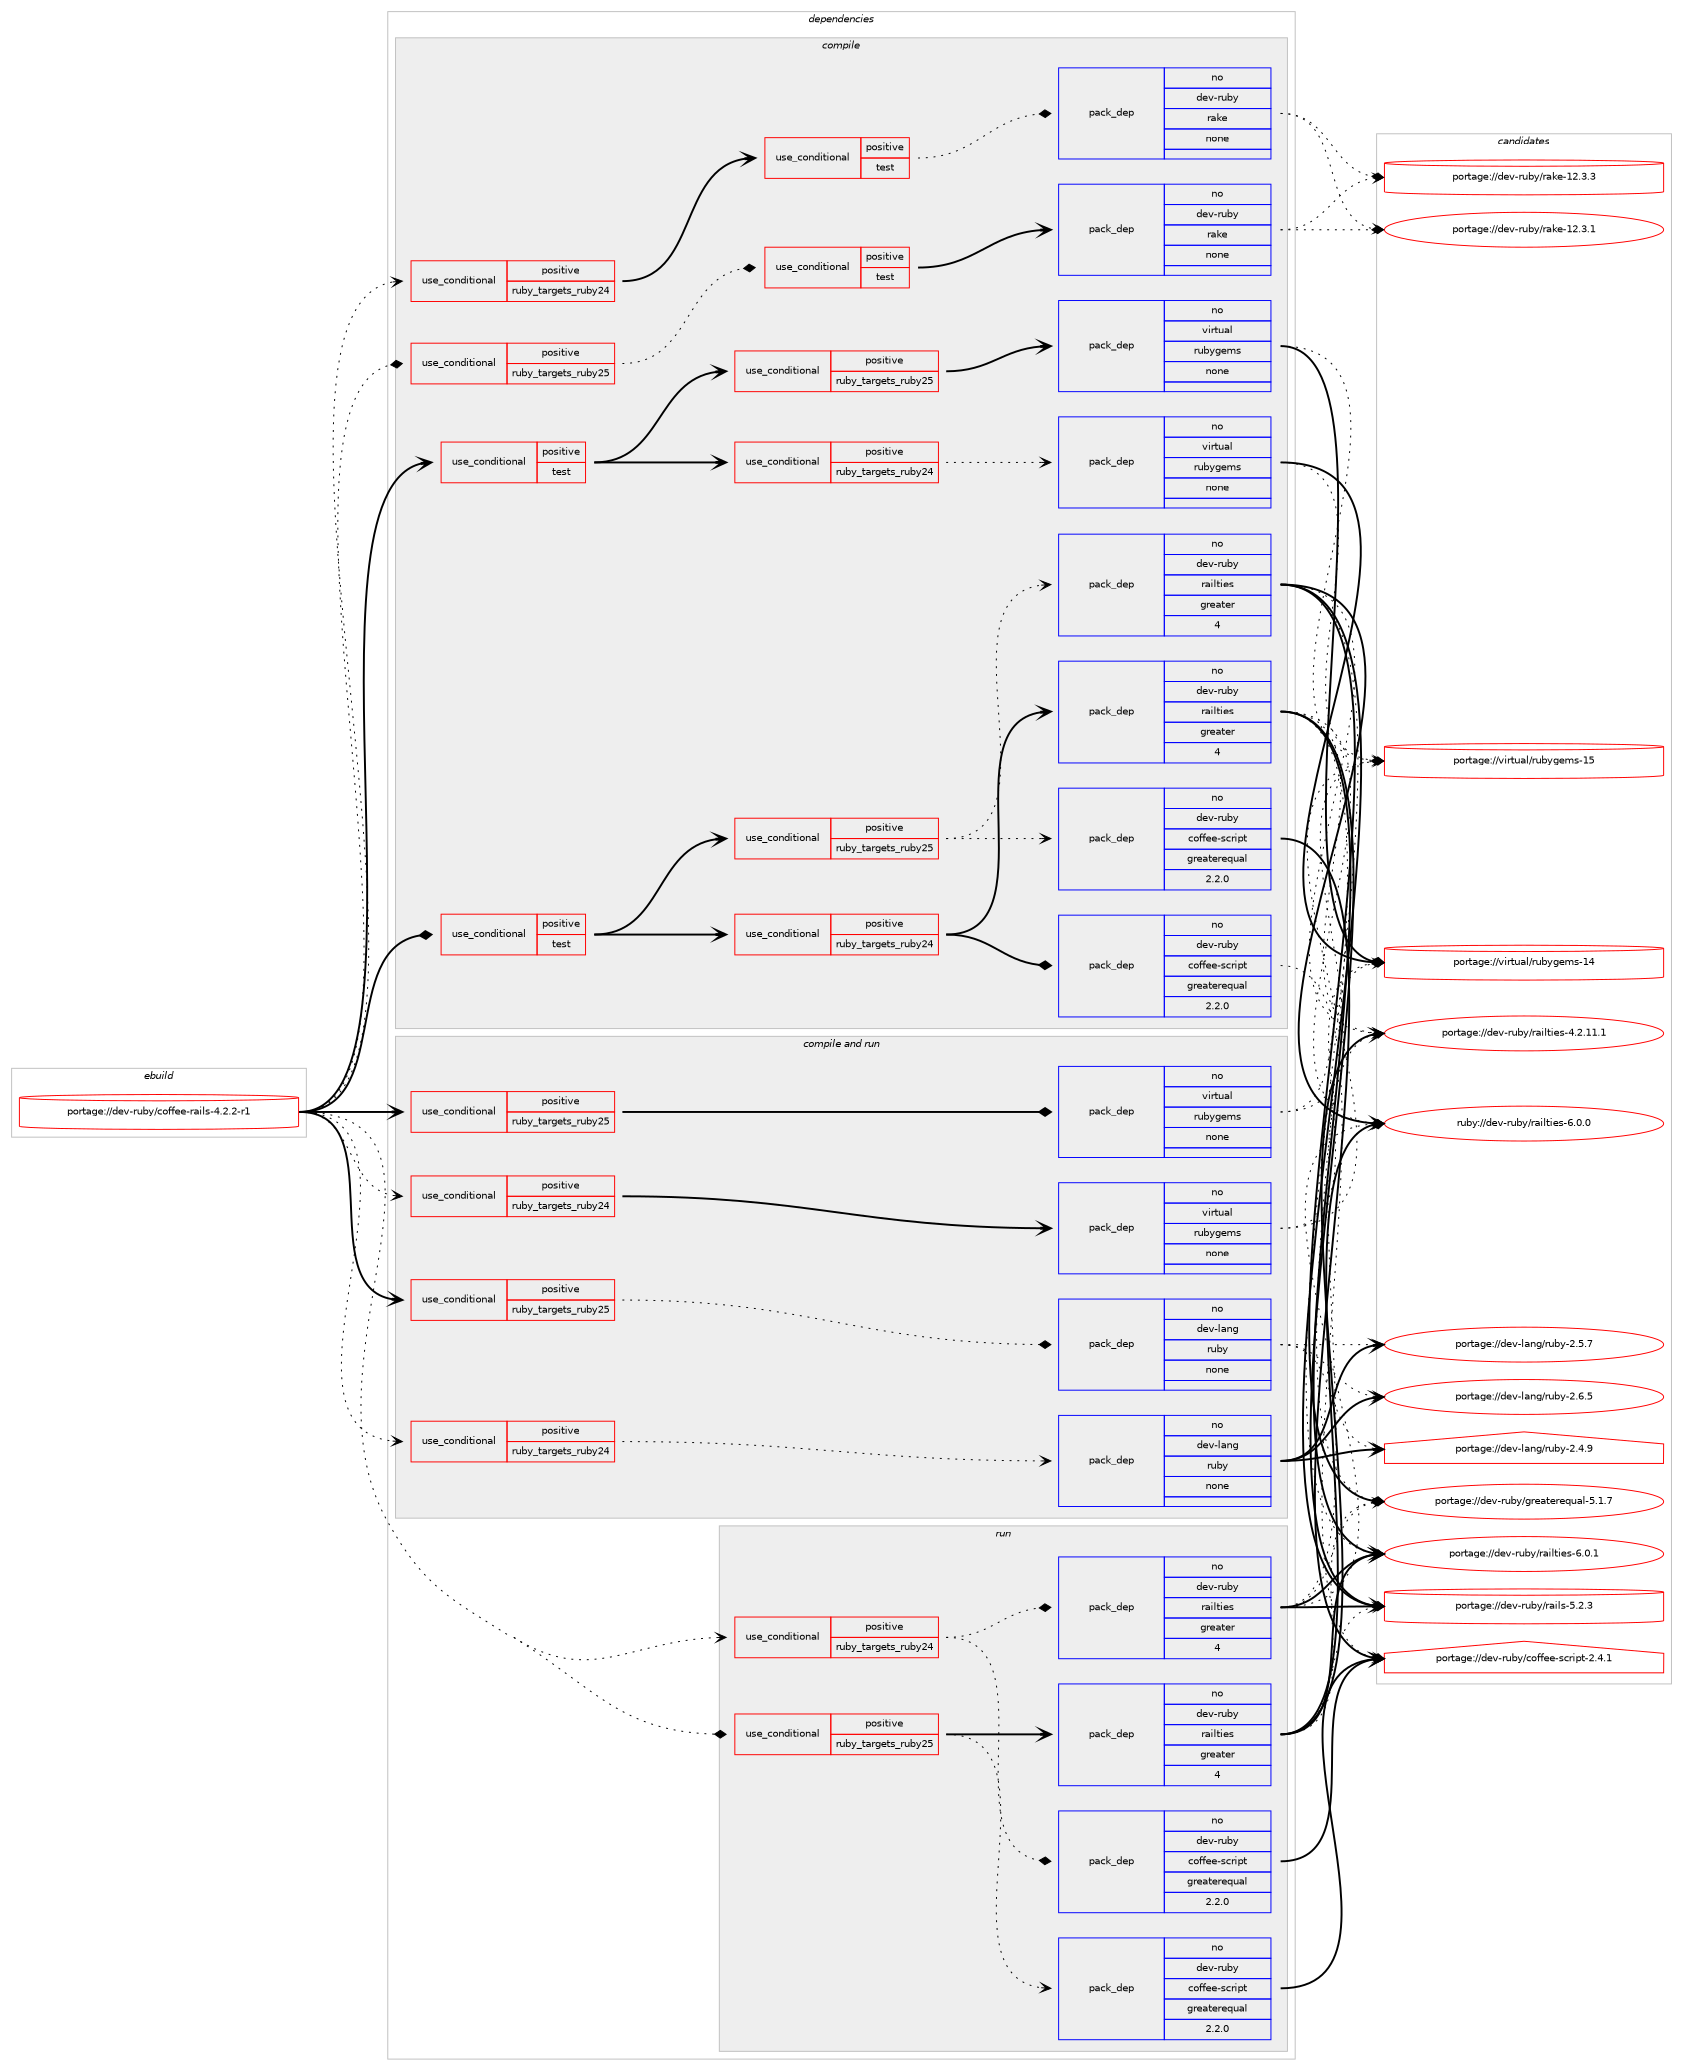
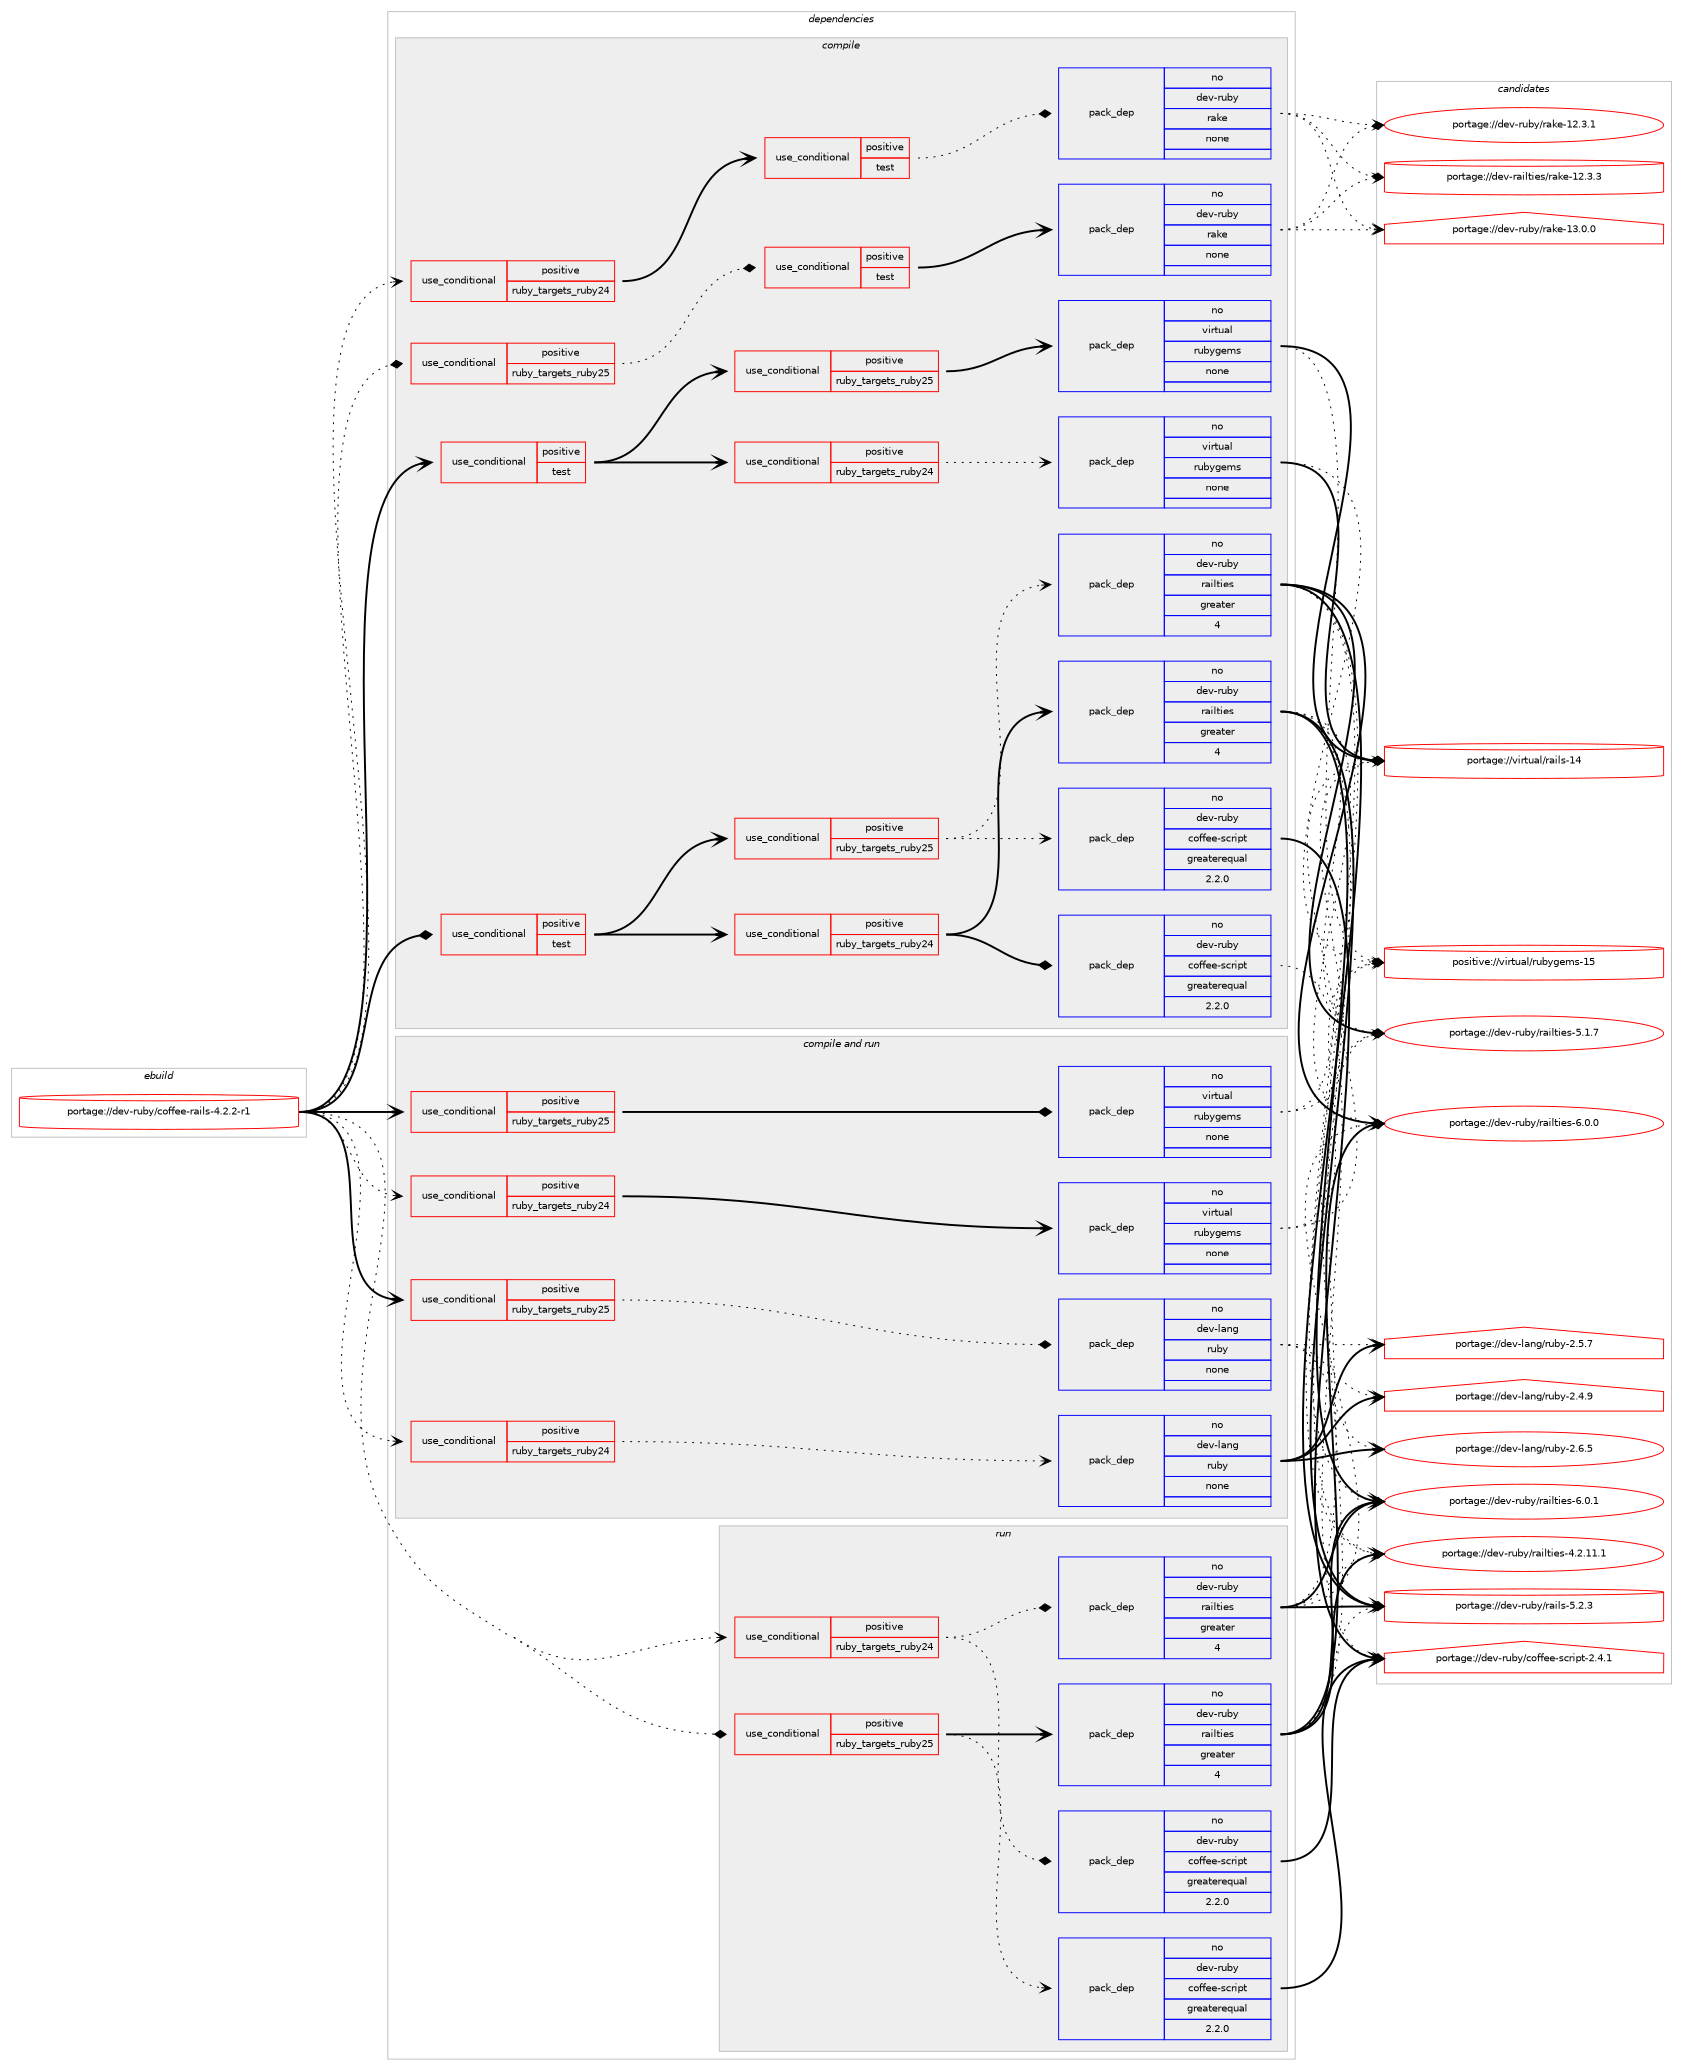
node "portage://dev-ruby/rake-12.3.3": label "portage://dev-ruby/rake-12.3.3" -> "portage://dev-railties/rake-12.3.3"
node "portage://dev-ruby/rake-13.0.0": added
node "portage://virtual/rubygems-15": label "portage://virtual/rubygems-15" -> "positive://virtual/rubygems-15"
node "portage://virtual/rubygems-14": label "portage://virtual/rubygems-14" -> "portage://virtual/rails-14"
node "ruby://dev-ruby/railties-6.0.0": label "ruby://dev-ruby/railties-6.0.0" -> "portage://dev-ruby/railties-6.0.0"
node "portage://dev-lang/ruby-2.5.7": shape ellipse -> house
node "portage://dev-ruby/greaterequal-5.1.7": label "portage://dev-ruby/greaterequal-5.1.7" -> "portage://dev-ruby/railties-5.1.7"
